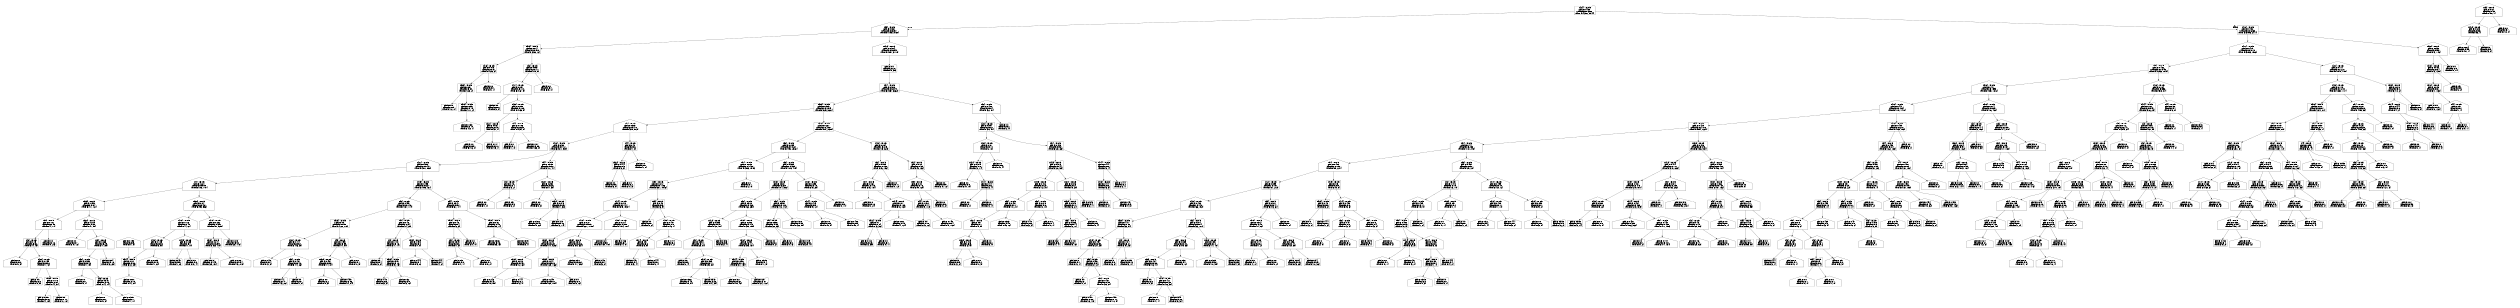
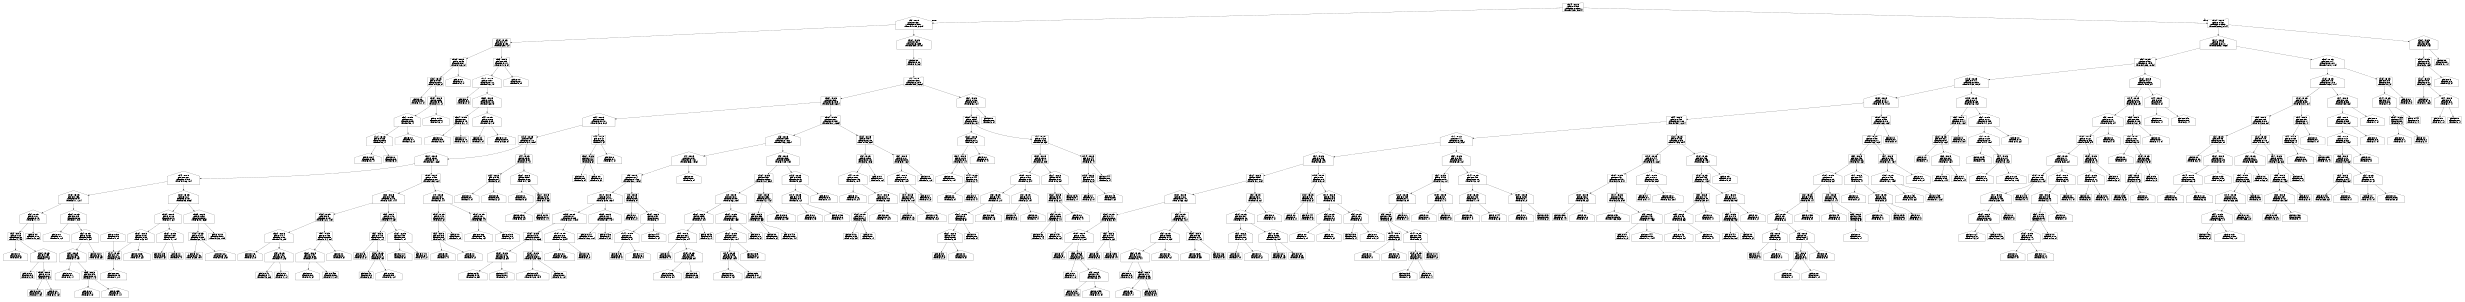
edge "X[15] <= 0.5 gini = 0.035 samples = 75 value = [111, 2]" -> "X[6] <= 0.5 gini = 0.02 samples = 65 value = [98, 1]": added
edge "X[15] <= 0.5 gini = 0.26 samples = 18 value = [22, 4]" -> "X[15] <= 0.5 gini = 0.036 samples = 32 value = [53, 1]": now "X[6] <= 0.5 gini = 0.11 samples = 221 value = [323, 20]" -> "X[15] <= 0.5 gini = 0.036 samples = 32 value = [53, 1]"
